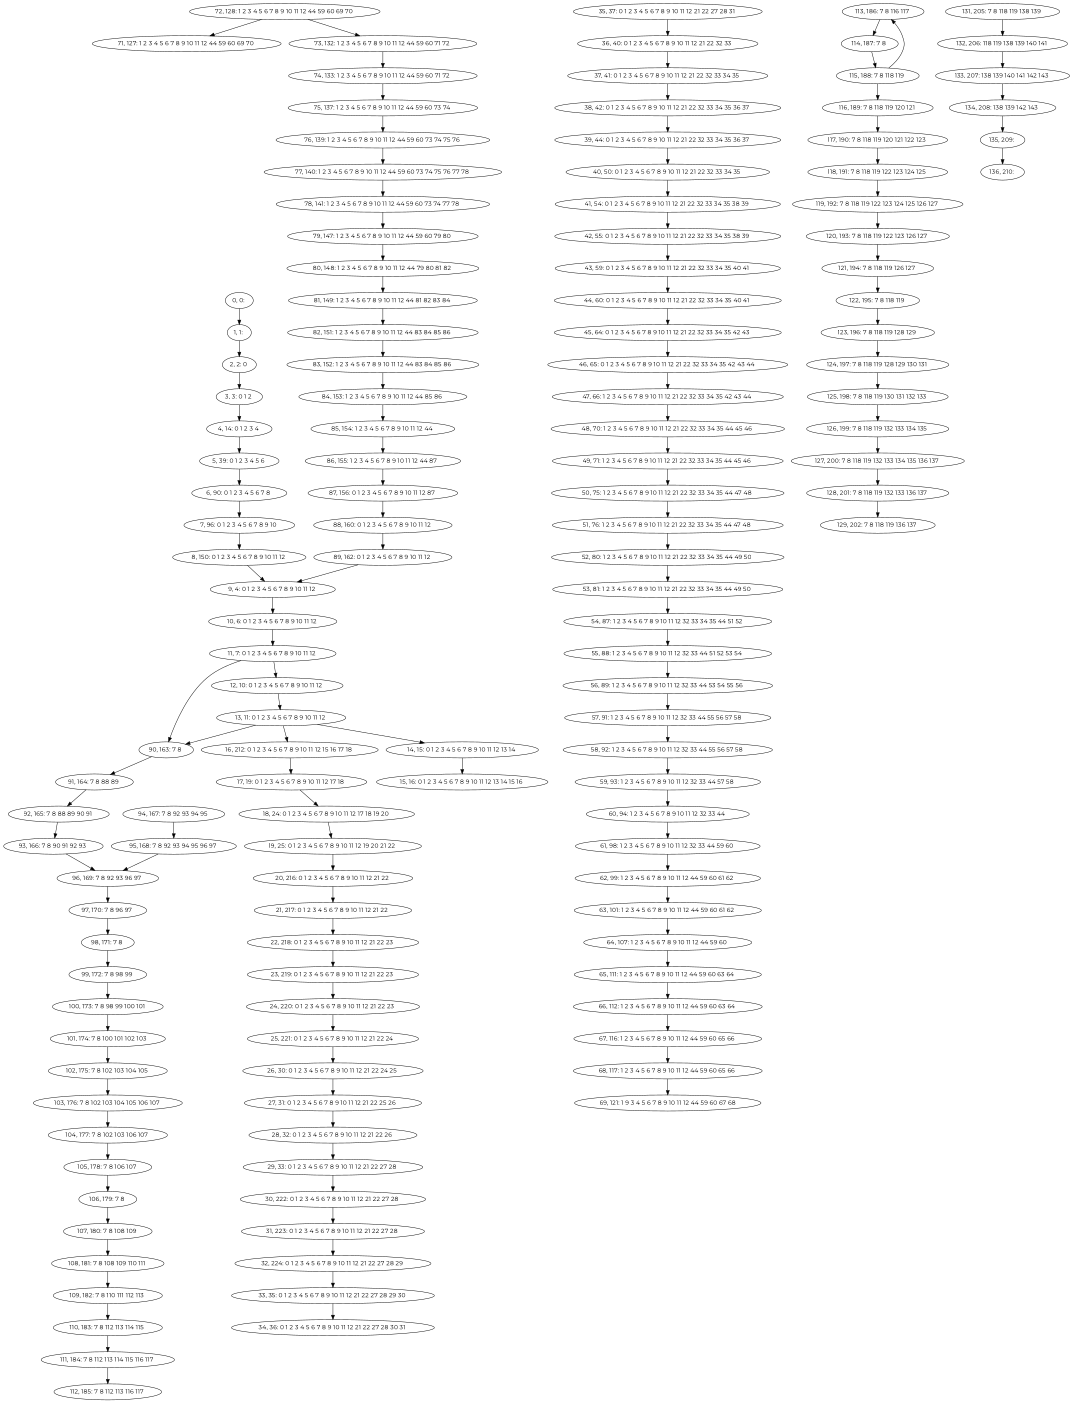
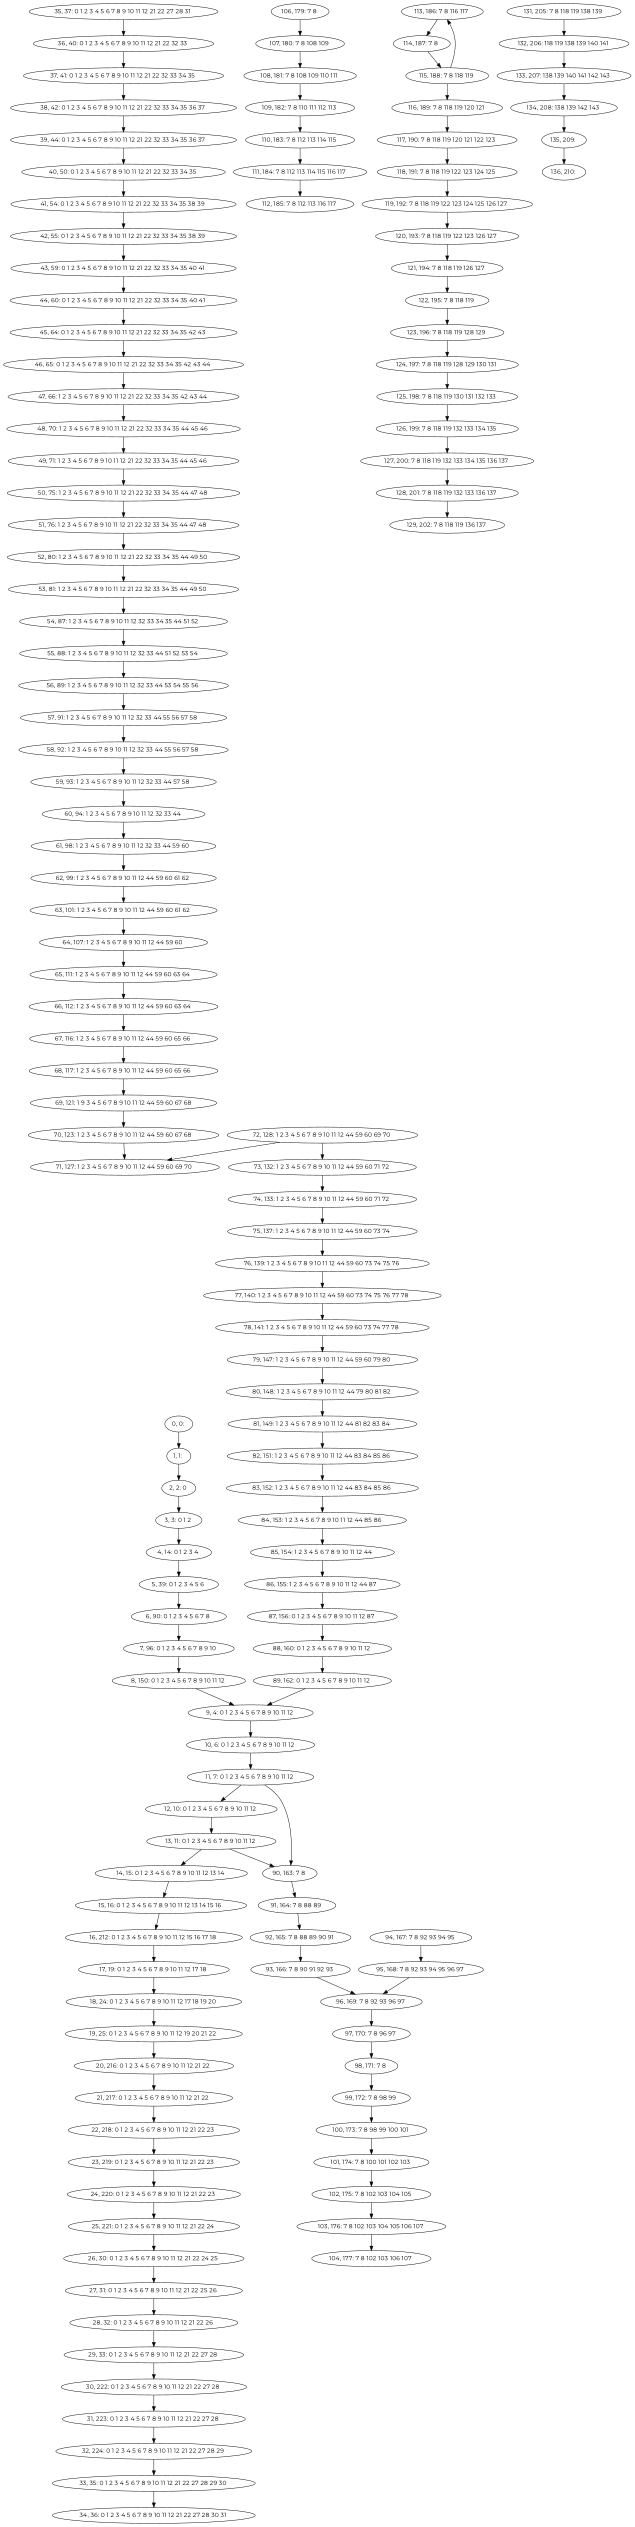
edge "13, 11: 0 1 2 3 4 5 6 7 8 9 10 11 12" -> "16, 212: 0 1 2 3 4 5 6 7 8 9 10 11 12 15 16 17 18": now "15, 16: 0 1 2 3 4 5 6 7 8 9 10 11 12 13 14 15 16" -> "16, 212: 0 1 2 3 4 5 6 7 8 9 10 11 12 15 16 17 18"
node "70, 123: 1 2 3 4 5 6 7 8 9 10 11 12 44 59 60 67 68": added
node "105, 178: 7 8 106 107": removed
